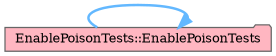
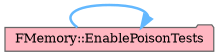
node "EnablePoisonTests::EnablePoisonTests": label "EnablePoisonTests::EnablePoisonTests" -> "FMemory::EnablePoisonTests"
